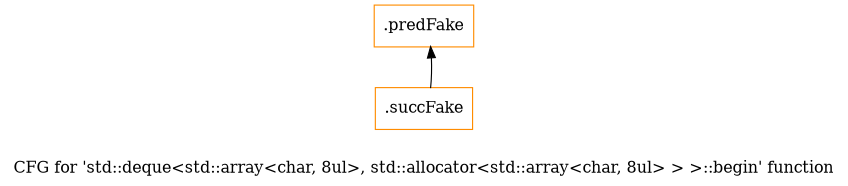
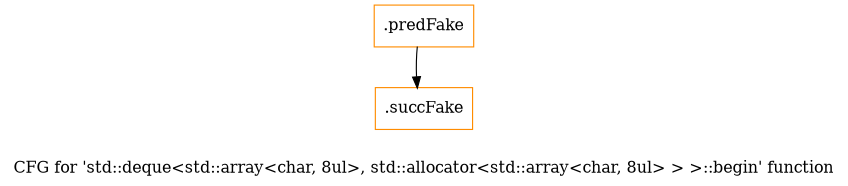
edge ".succFake" -> ".predFake": reversed
